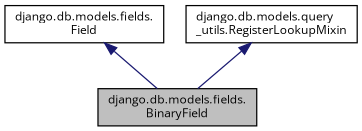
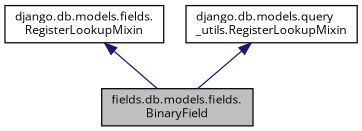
node "django.db.models.fields. Field": label "django.db.models.fields. Field" -> "django.db.models.fields. RegisterLookupMixin"
node "django.db.models.fields. BinaryField": label "django.db.models.fields. BinaryField" -> "fields.db.models.fields. BinaryField"
